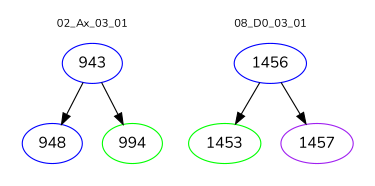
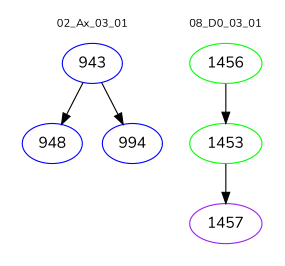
node "1456": color blue -> green
edge "1456" -> "1457": now "1453" -> "1457"
node "994": color green -> blue
